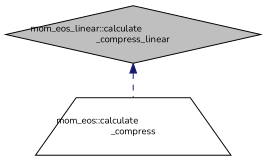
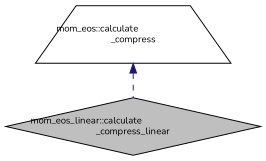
edge "mom_eos::calculate _compress" -> "mom_eos_linear::calculate _compress_linear": reversed
